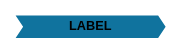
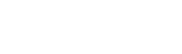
node "LABEL": removed
